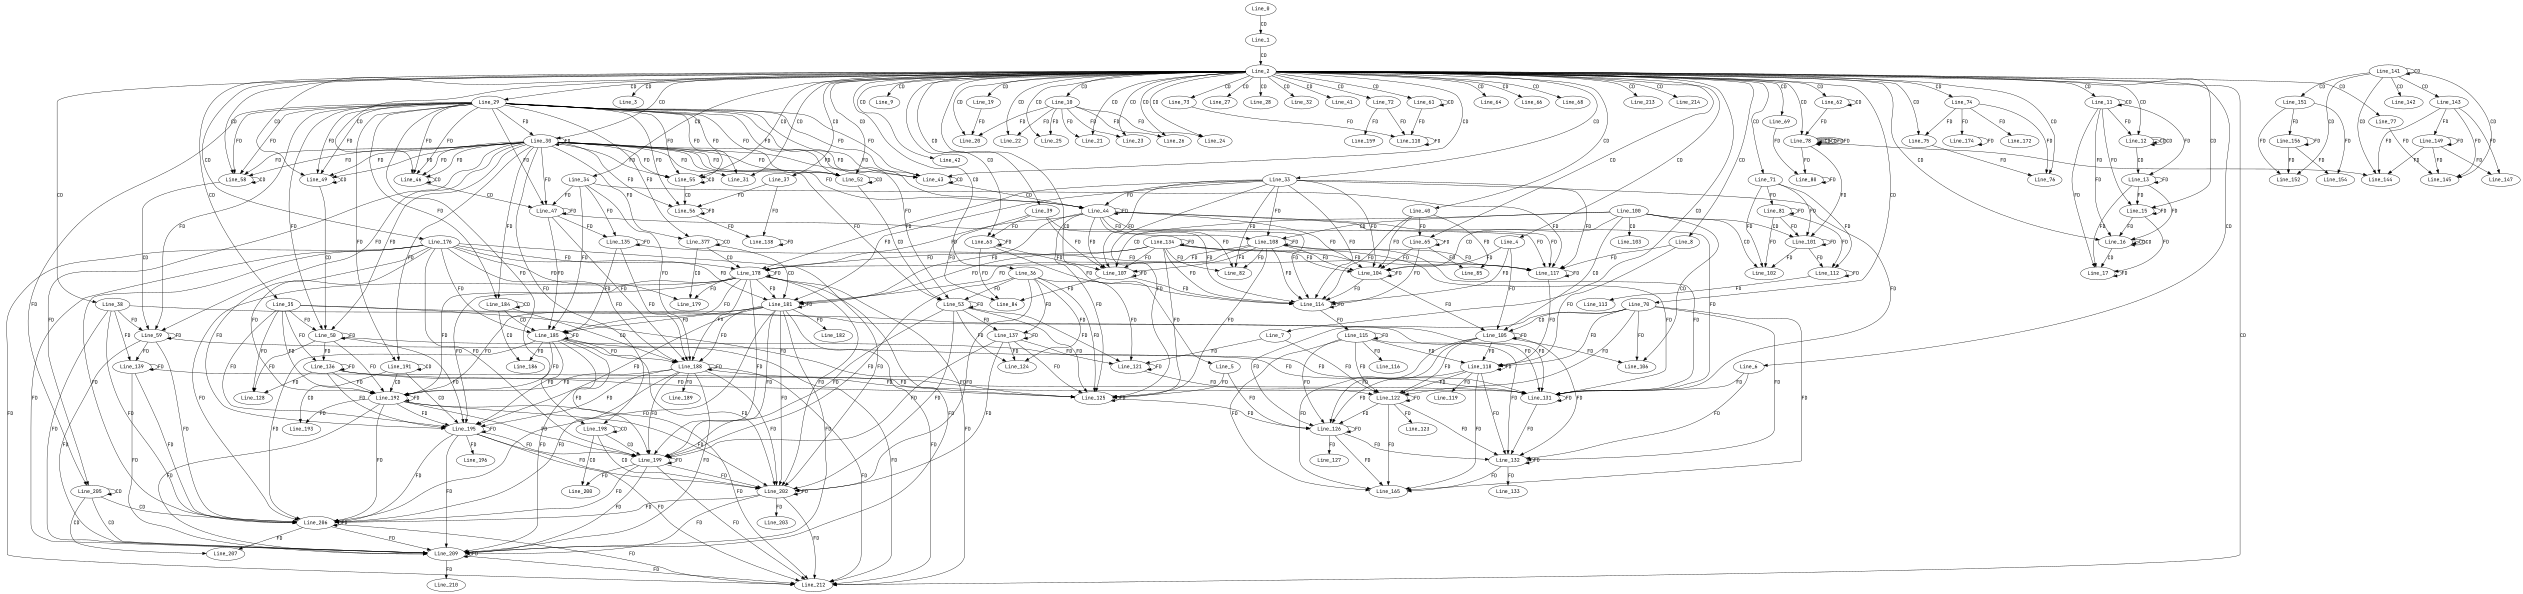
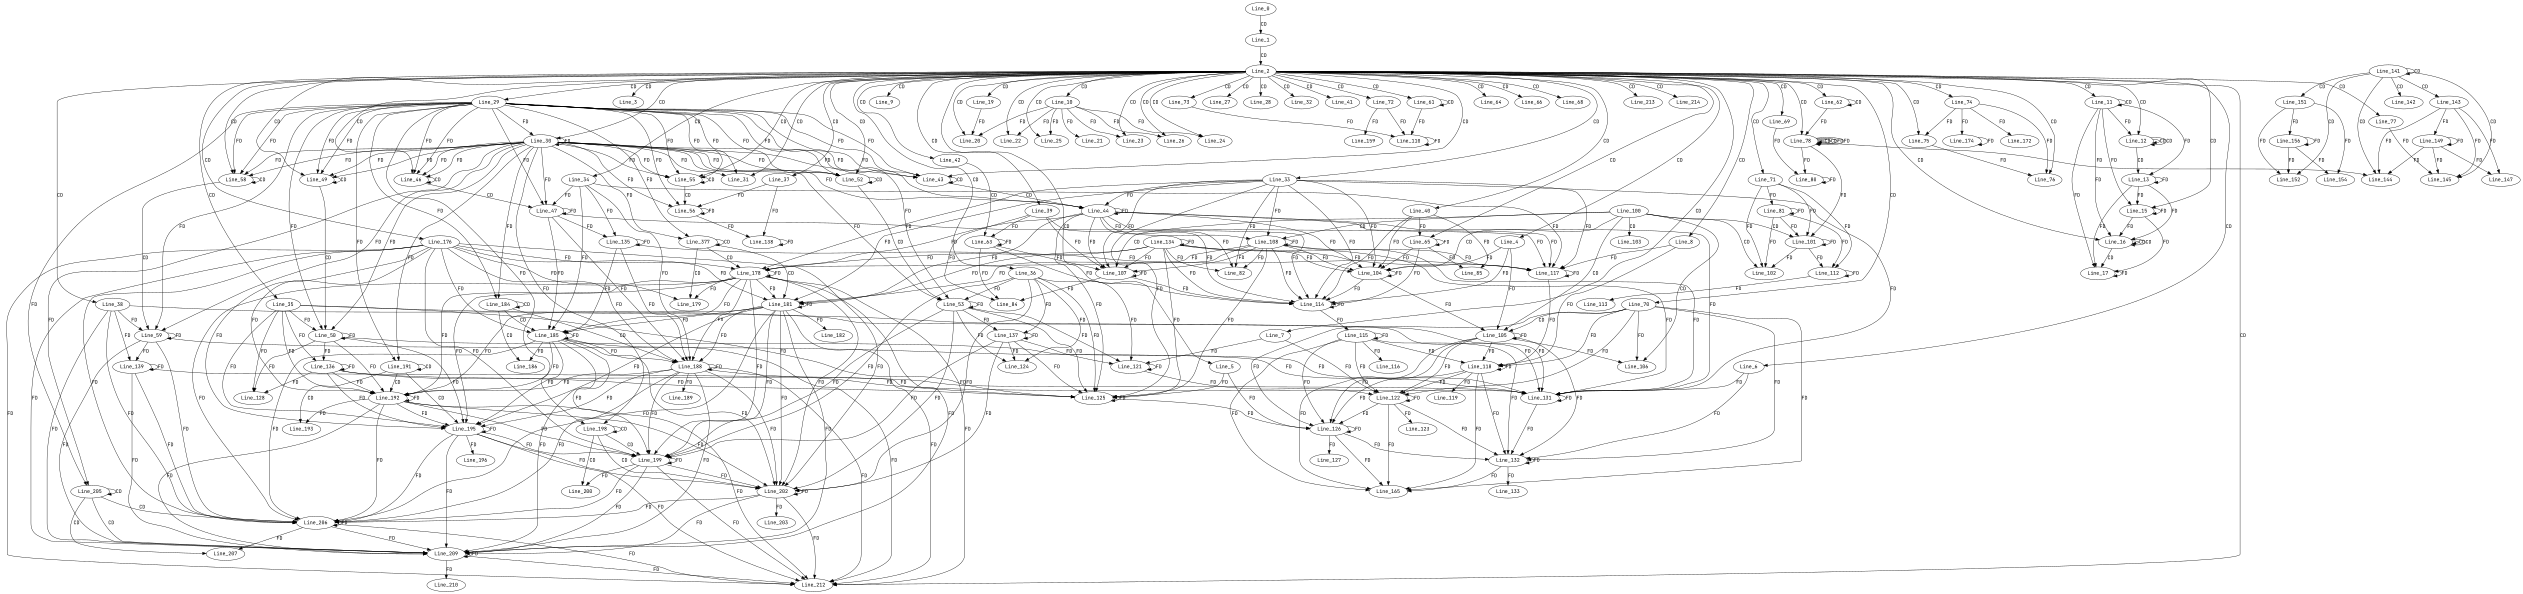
edge "Line_2" -> "Line_21": removed, label "CD"
edge "Line_2" -> "Line_63": now "Line_42" -> "Line_63"
